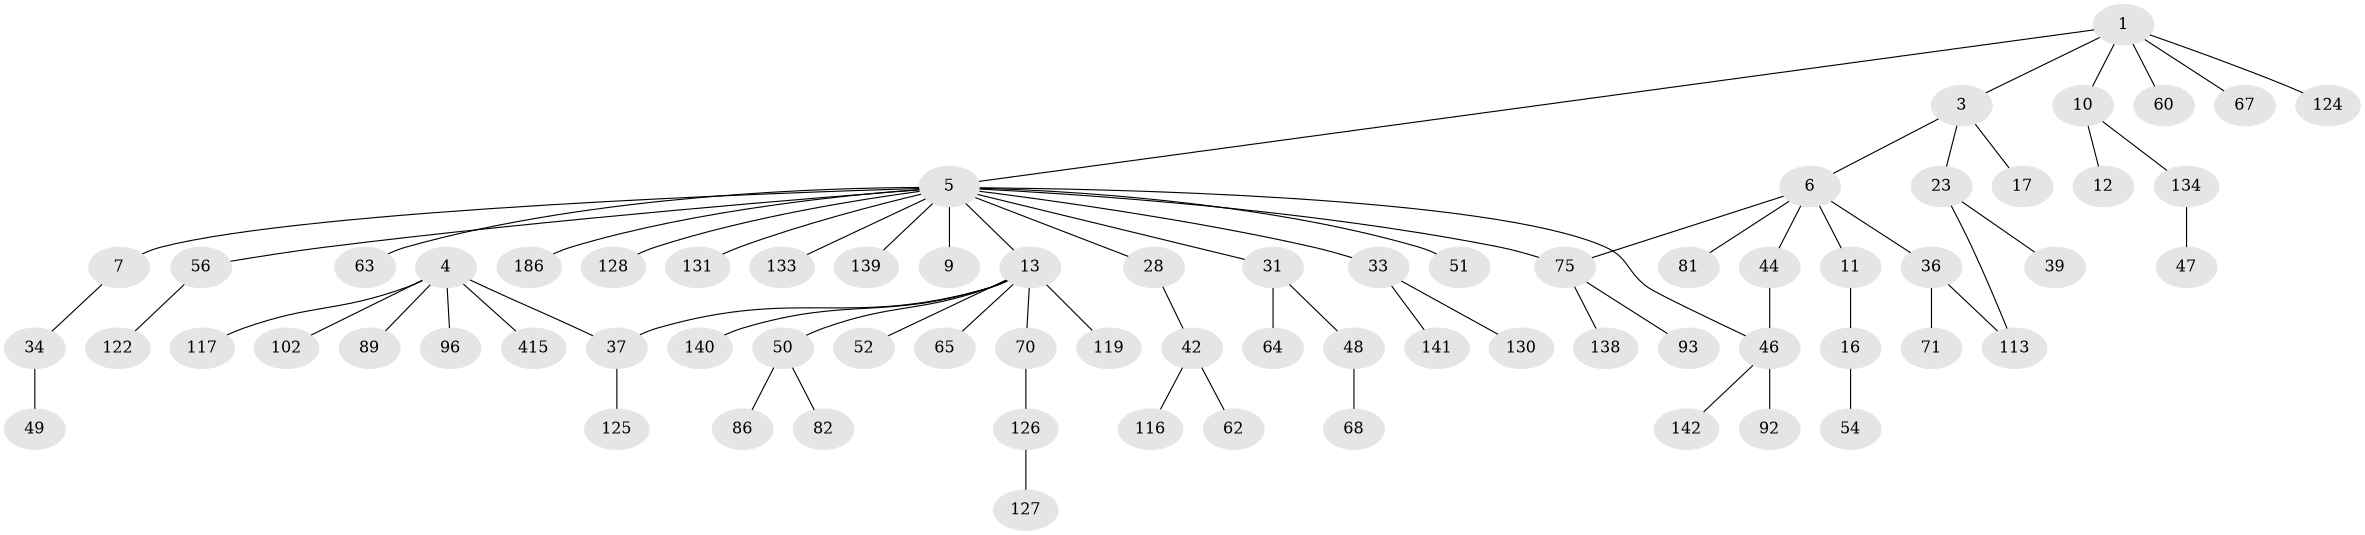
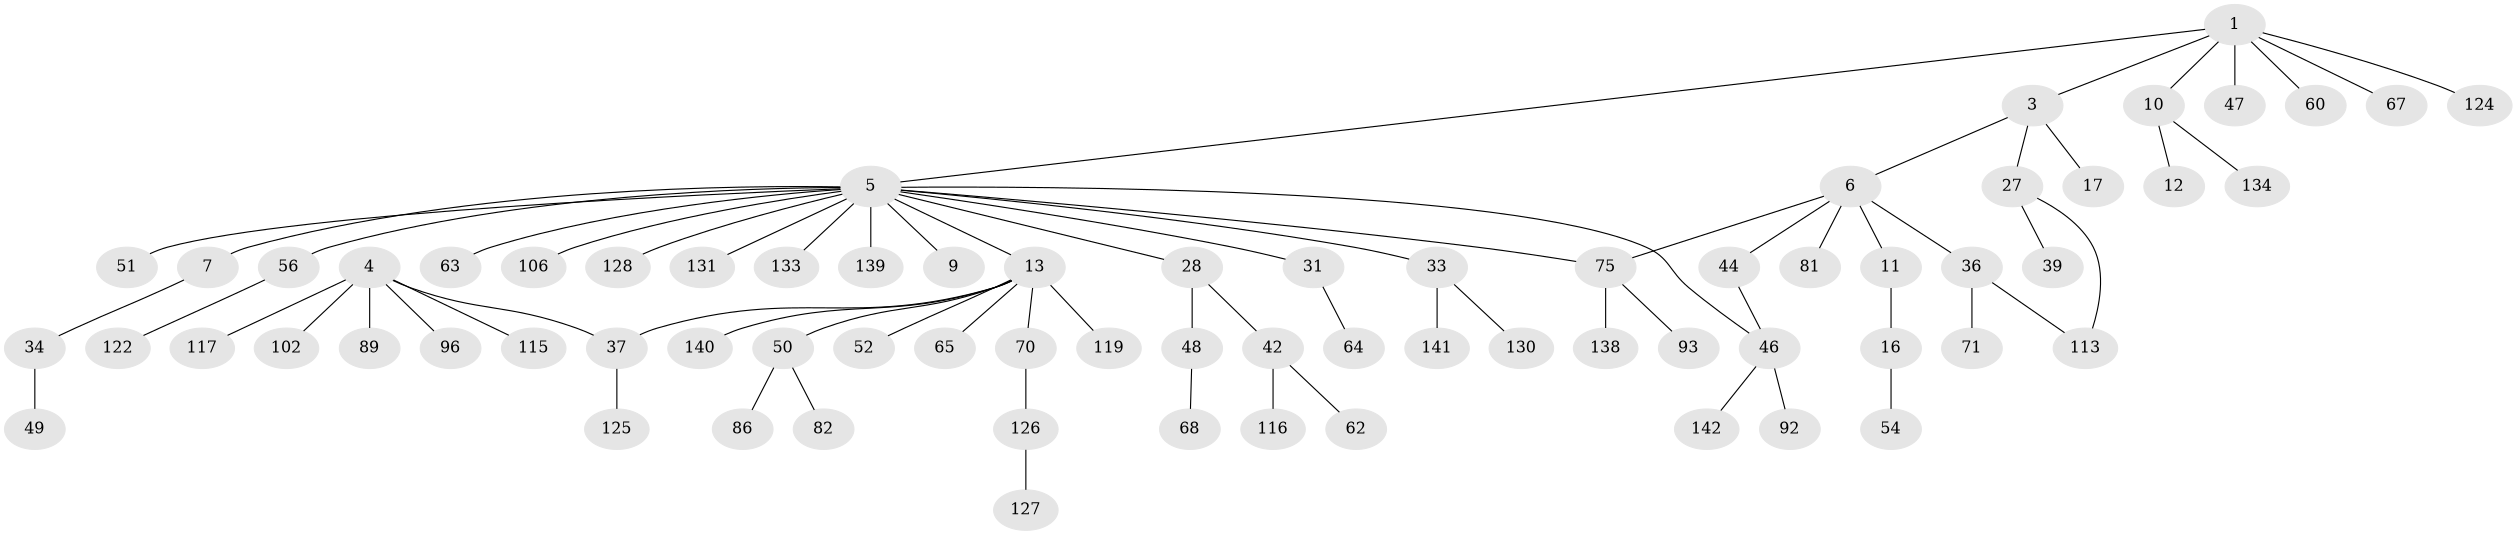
node "23": label "23" -> "27"
edge "134" -- "47": now "1" -- "47"
node "186": label "186" -> "106"
edge "31" -- "48": now "28" -- "48"
node "415": label "415" -> "115"
